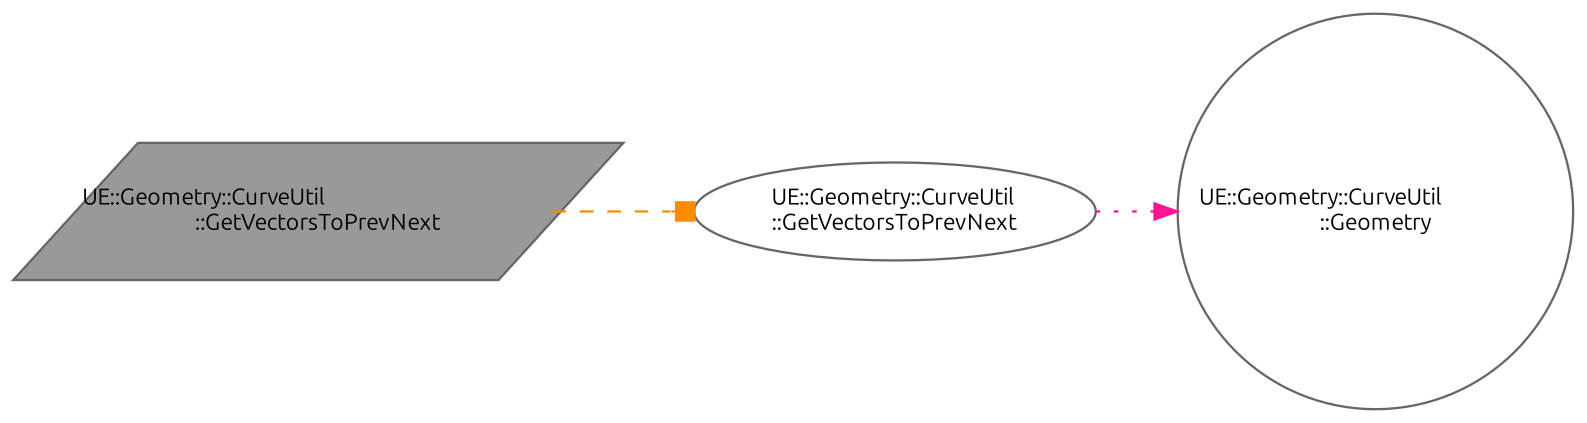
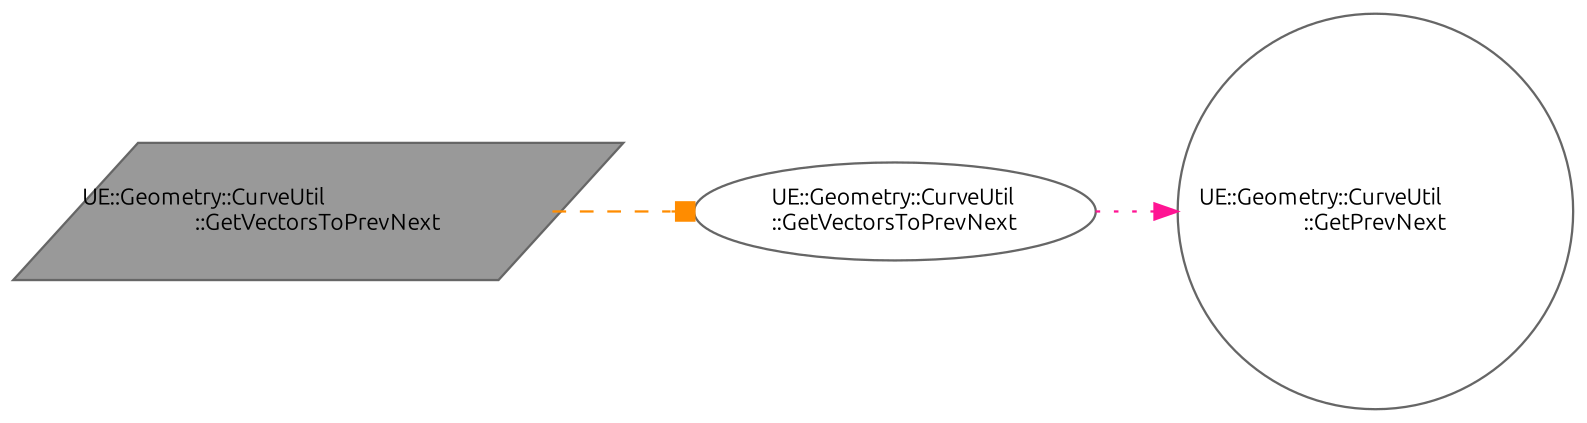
node "UE::Geometry::CurveUtil ::Geometry": label "UE::Geometry::CurveUtil ::Geometry" -> "UE::Geometry::CurveUtil ::GetPrevNext"
